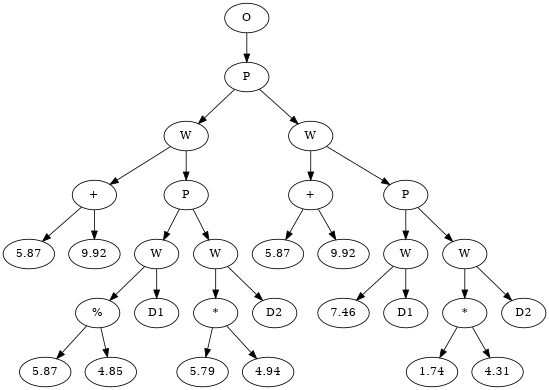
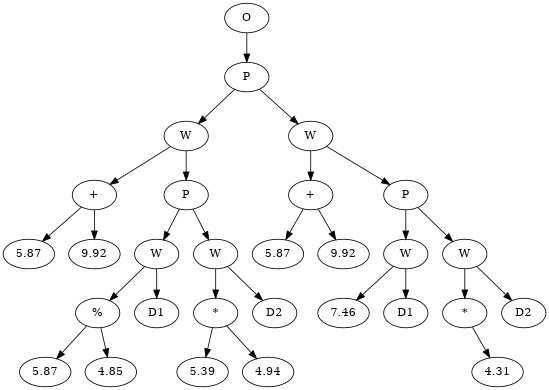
node "5.79": label "5.79" -> "5.39"
node "1.74": removed
